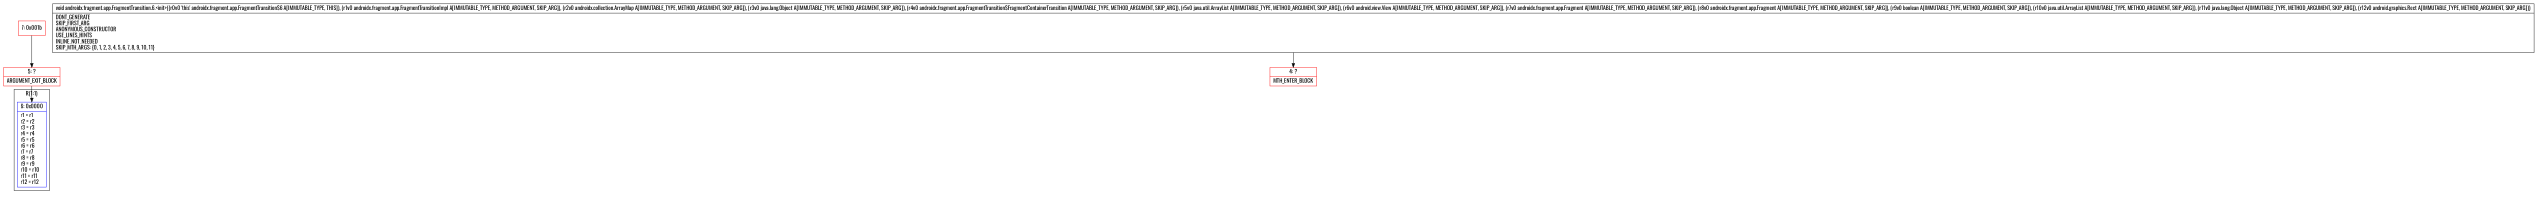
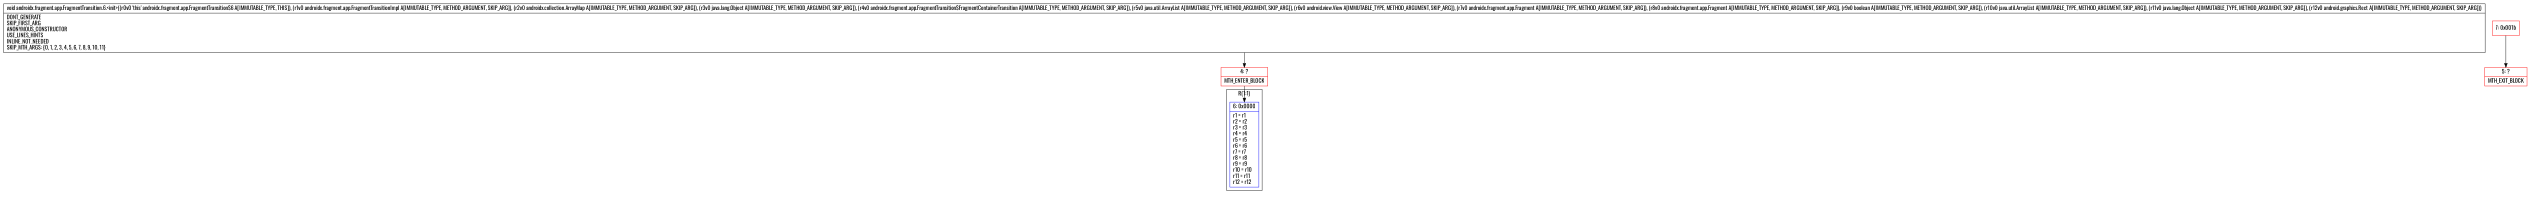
node "5: ?": text "ARGUMENT_EXIT_BLOCK" -> "MTH_EXIT_BLOCK"
edge "5: ?" -> "6: 0x0000": now "4: ?" -> "6: 0x0000"
